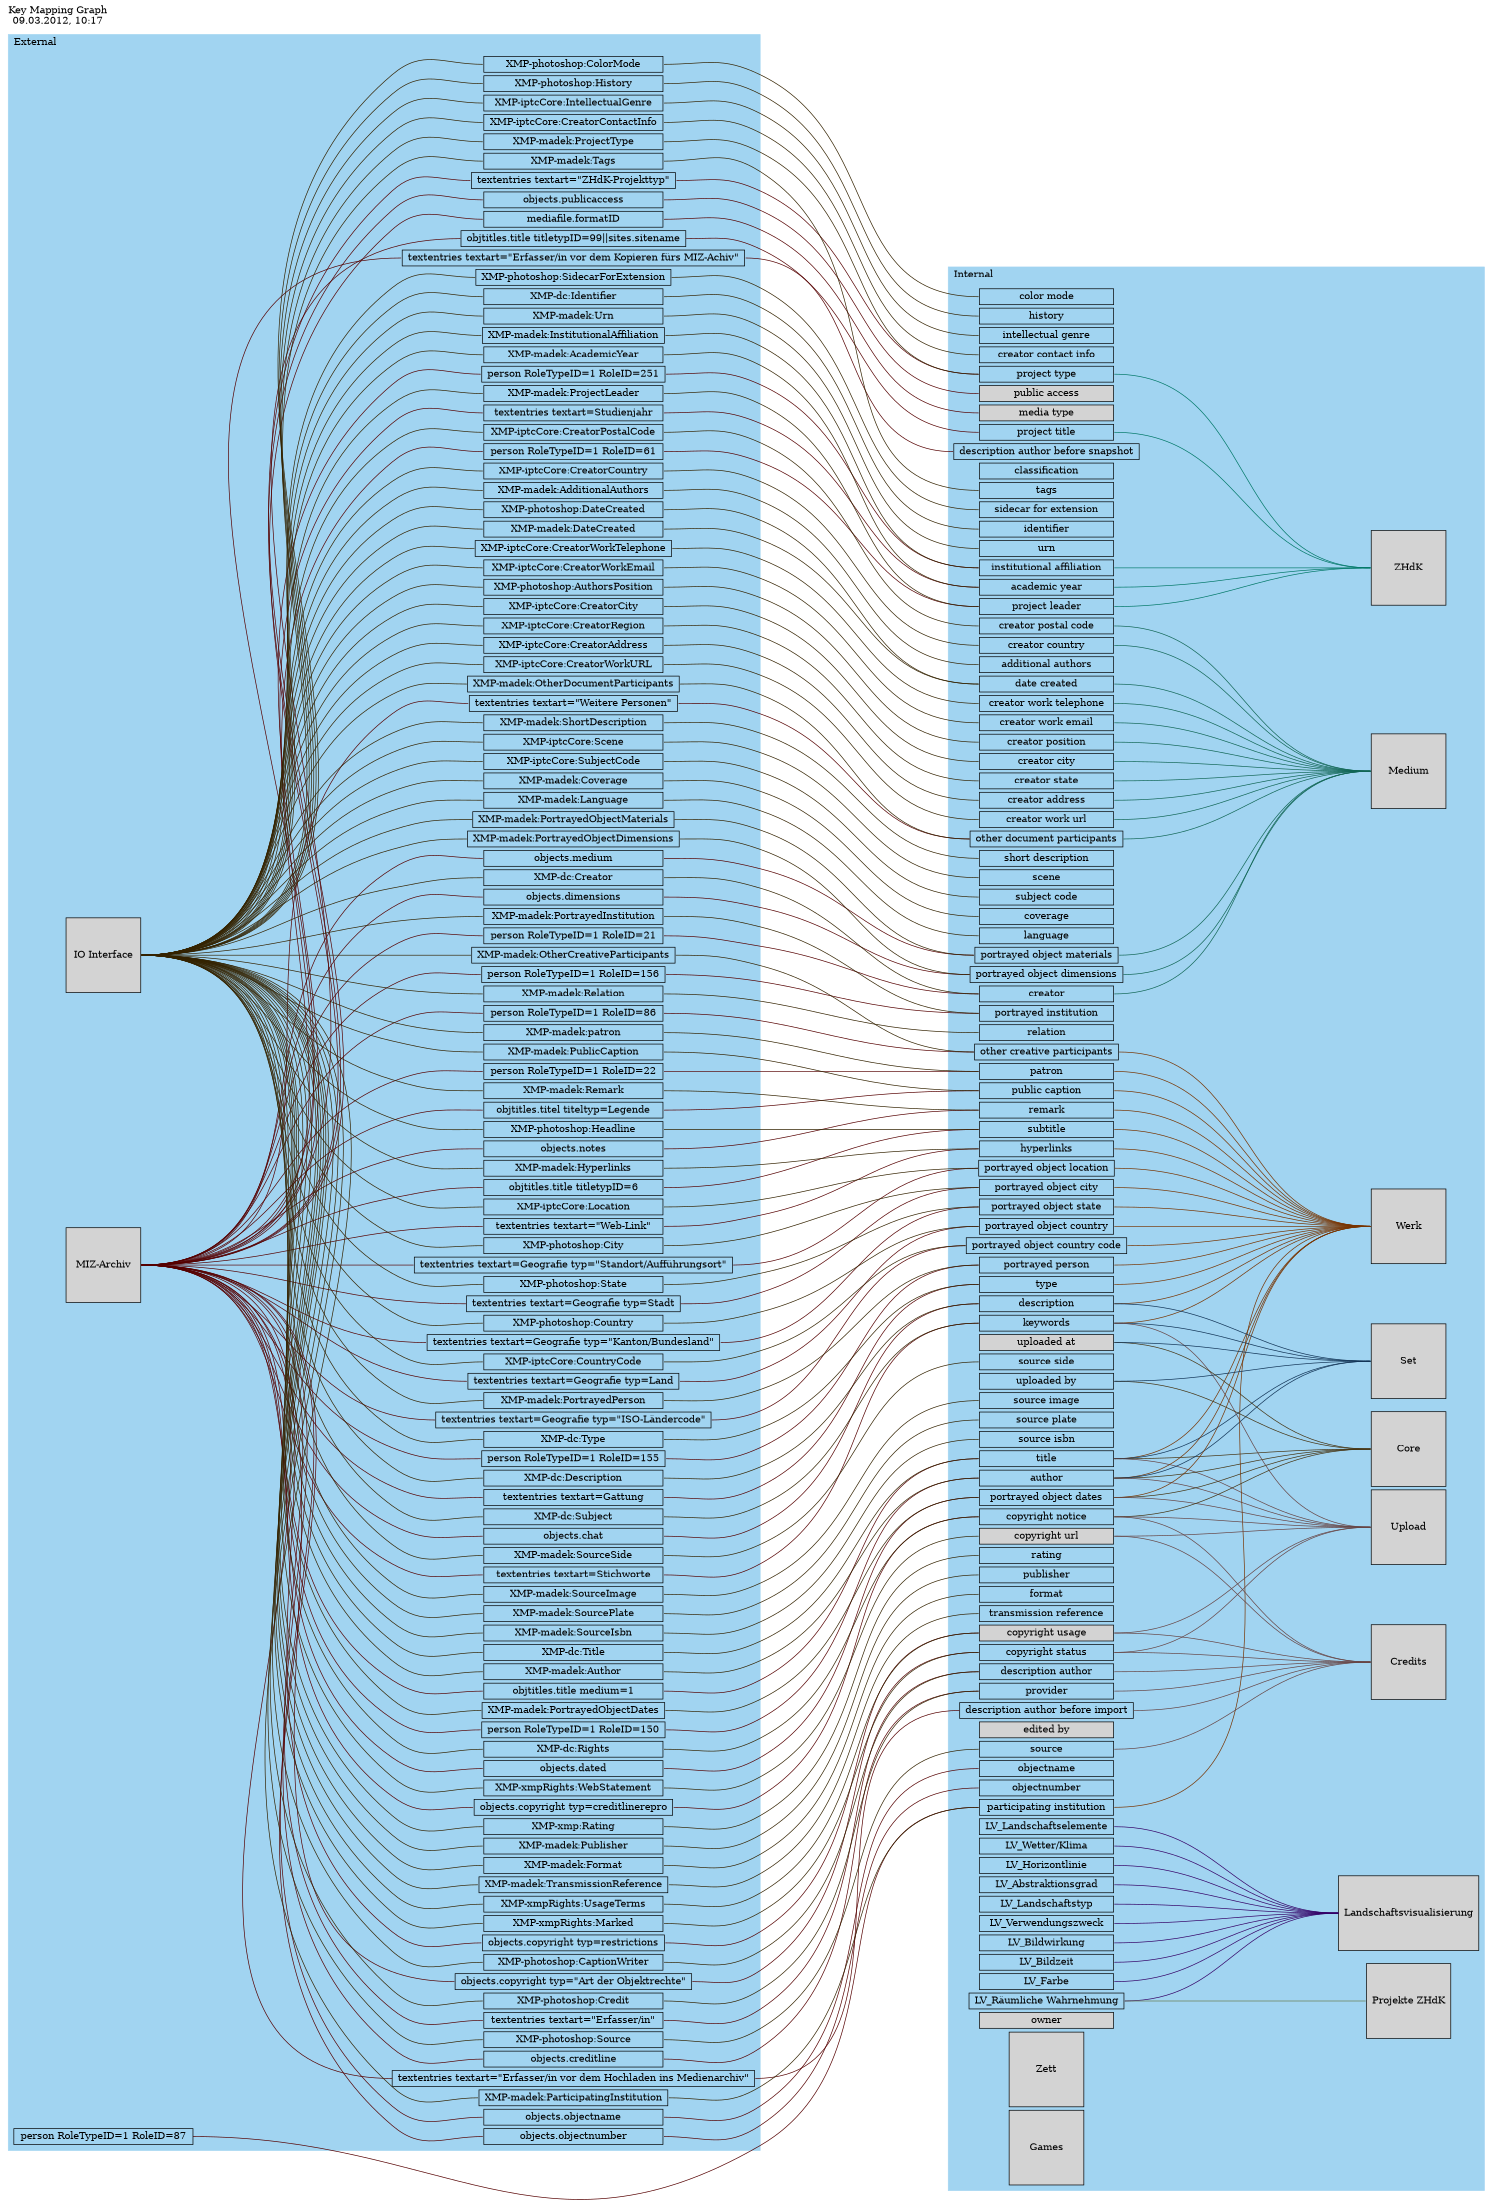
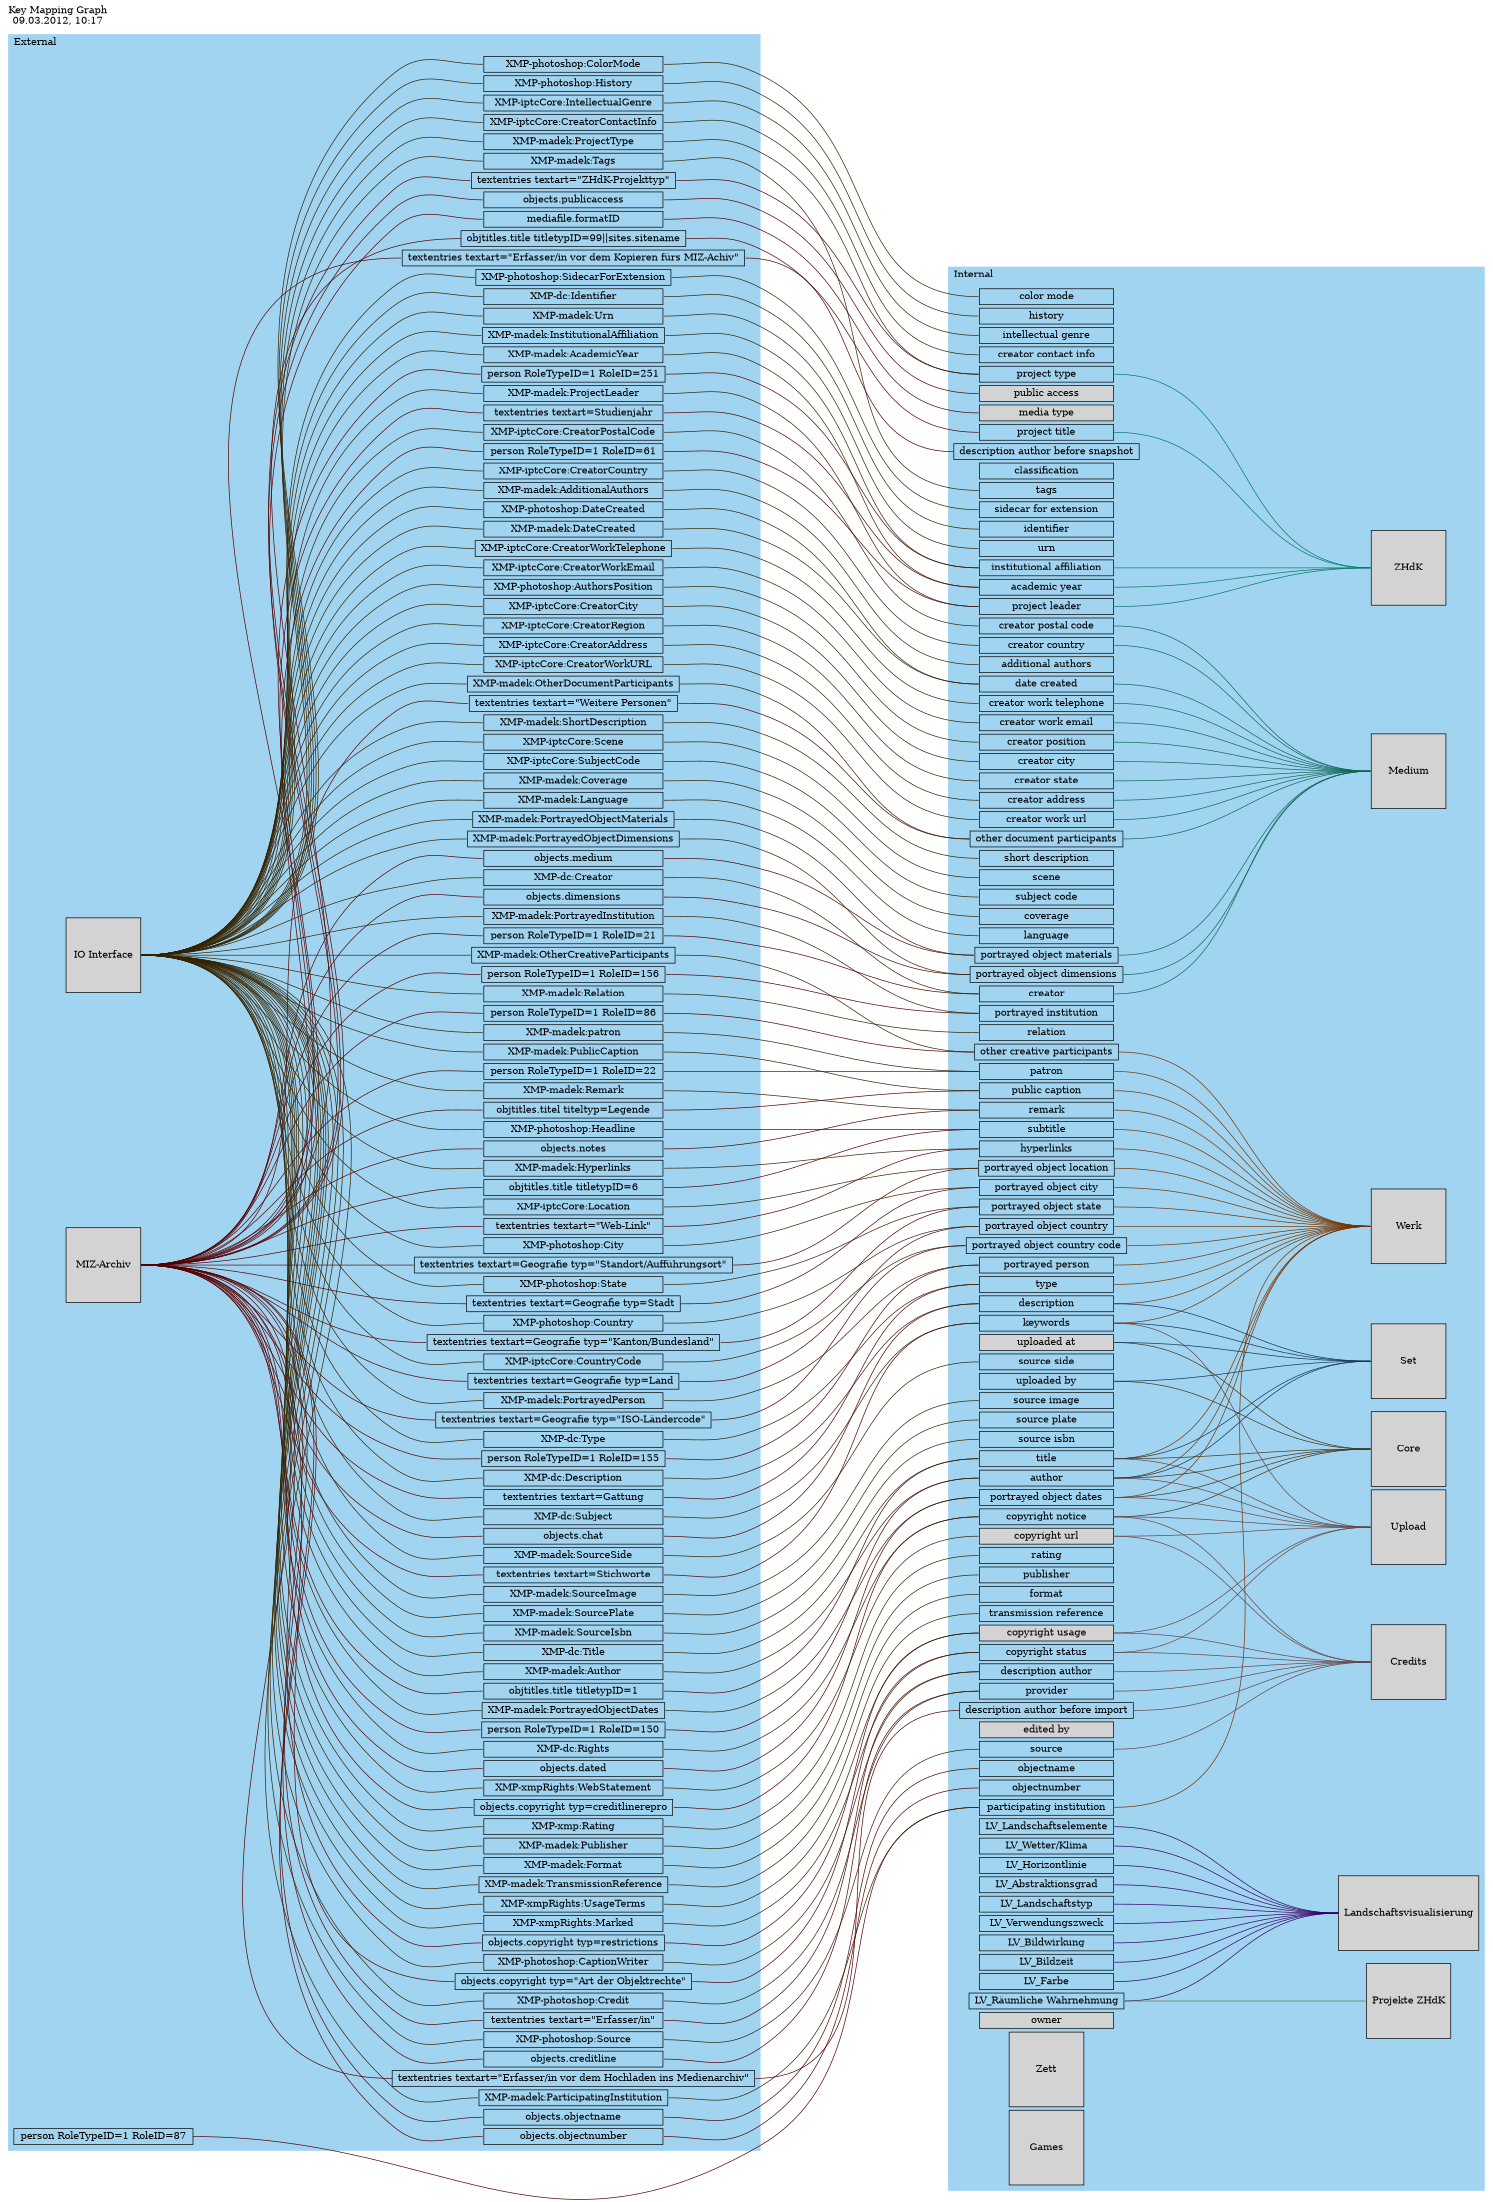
node "objtitles.title medium=1": label "objtitles.title medium=1" -> "objtitles.title titletypID=1"
